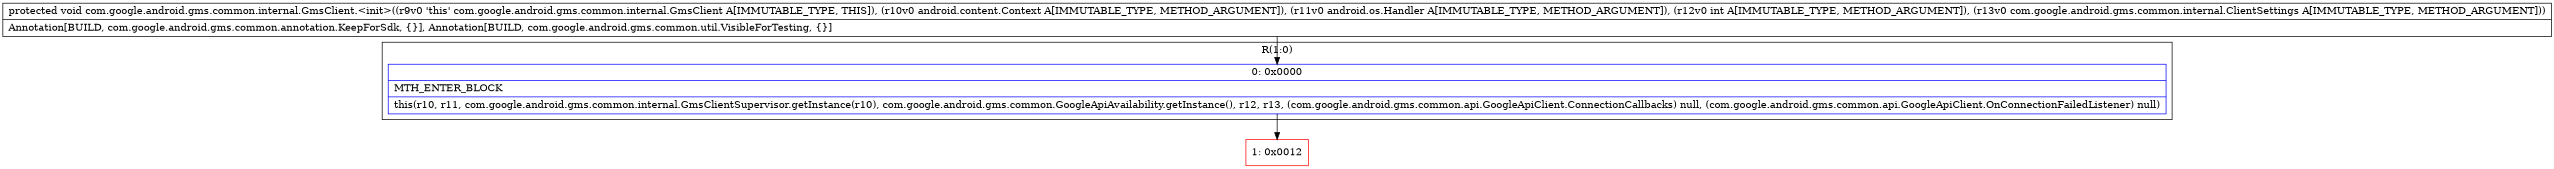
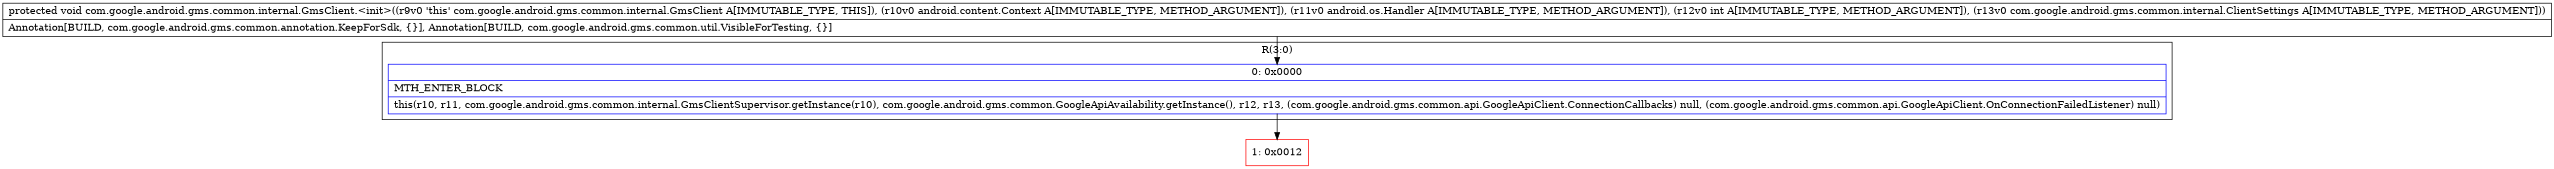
cluster "R(1:0)": label "R(1:0)" -> "R(3:0)"
